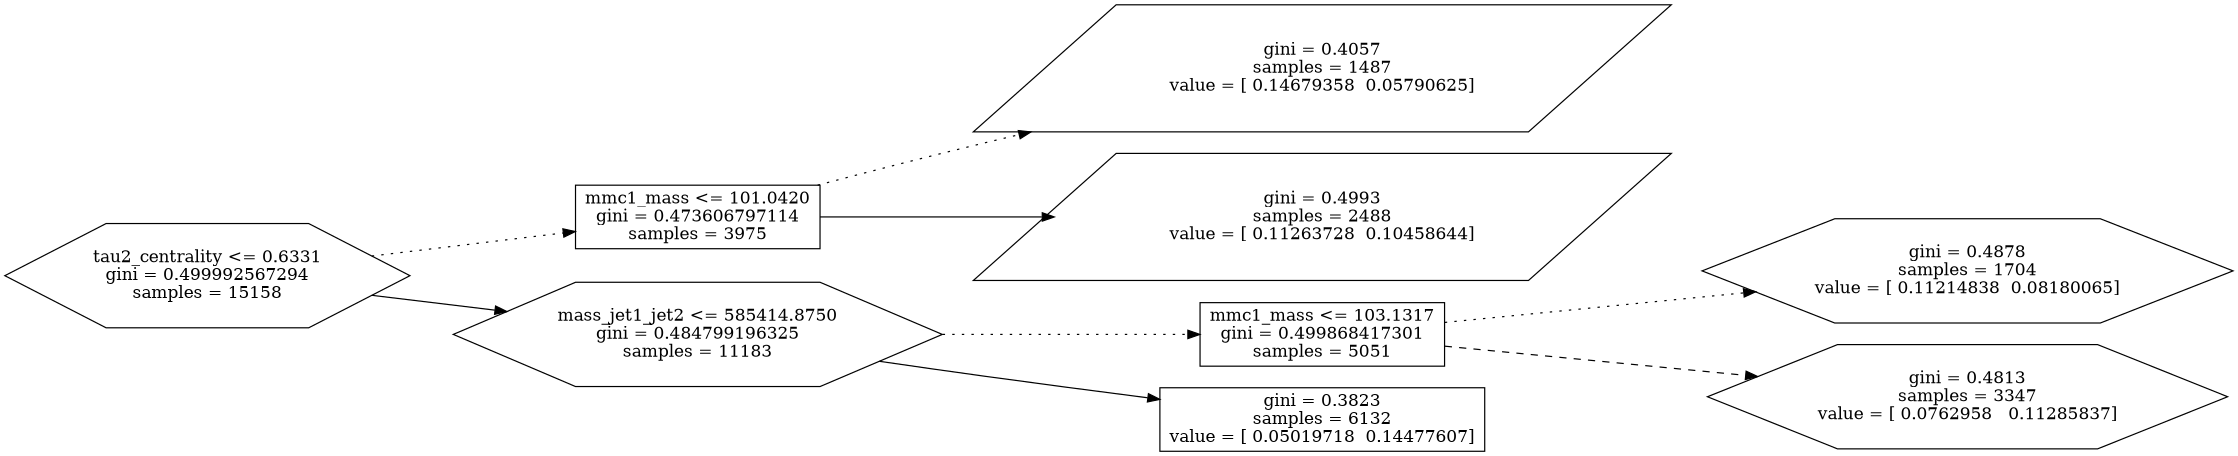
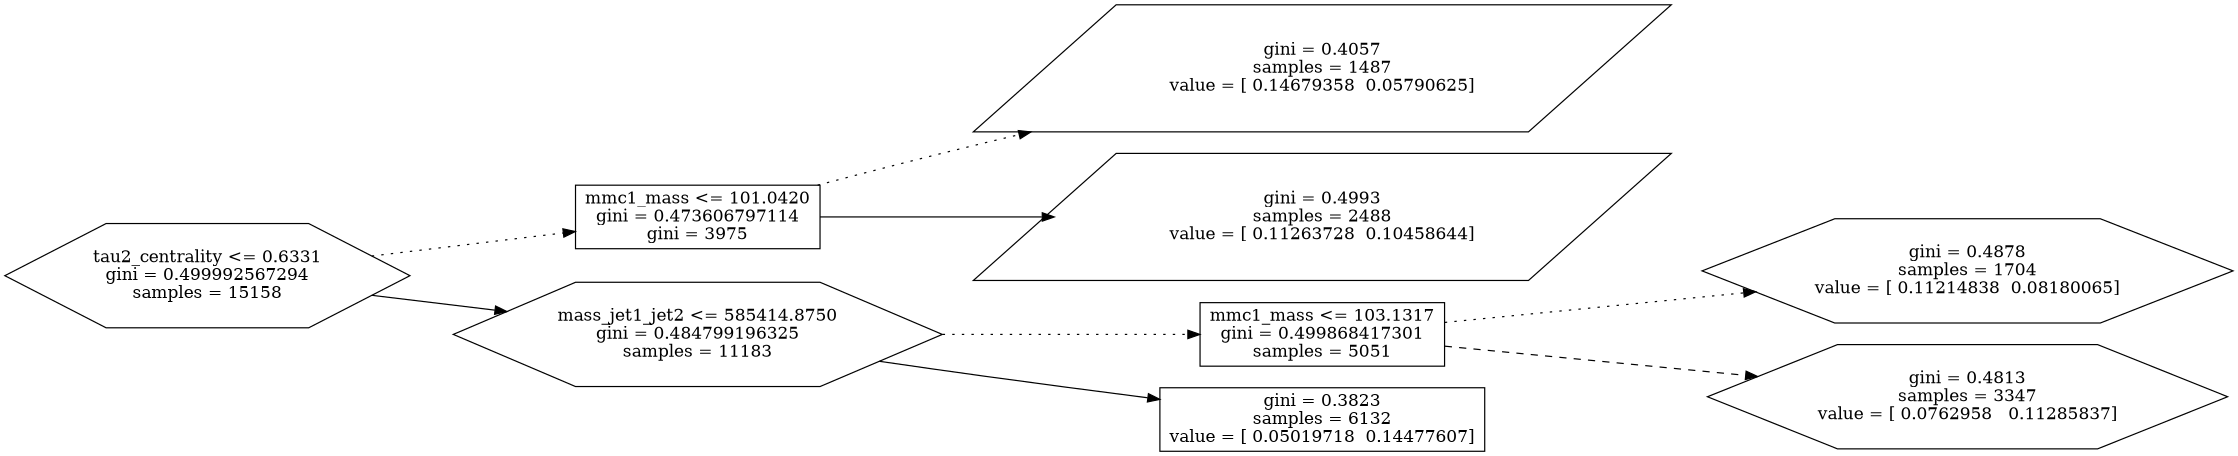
node "mmc1_mass <= 101.0420 gini = 0.473606797114 samples = 3975": label "mmc1_mass <= 101.0420 gini = 0.473606797114 samples = 3975" -> "mmc1_mass <= 101.0420 gini = 0.473606797114 gini = 3975"
